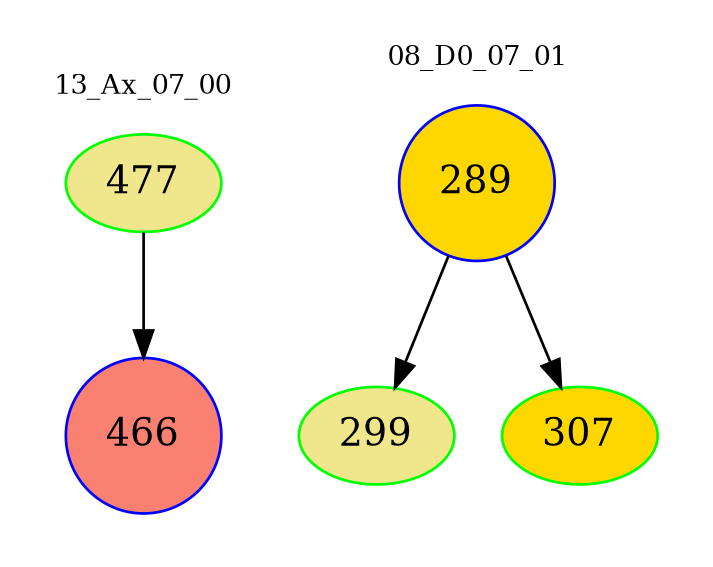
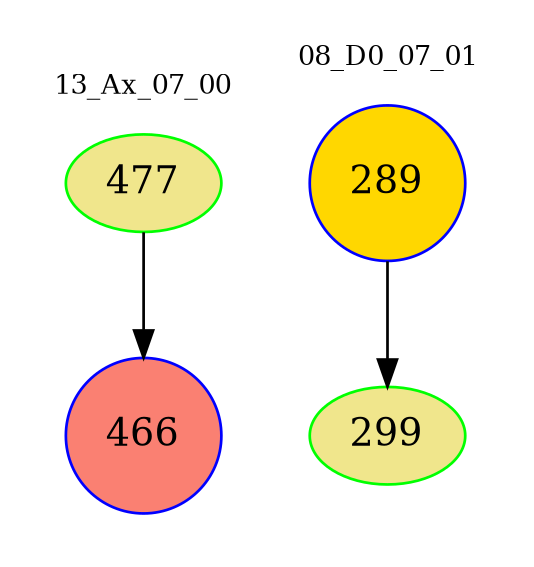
node "307": removed
